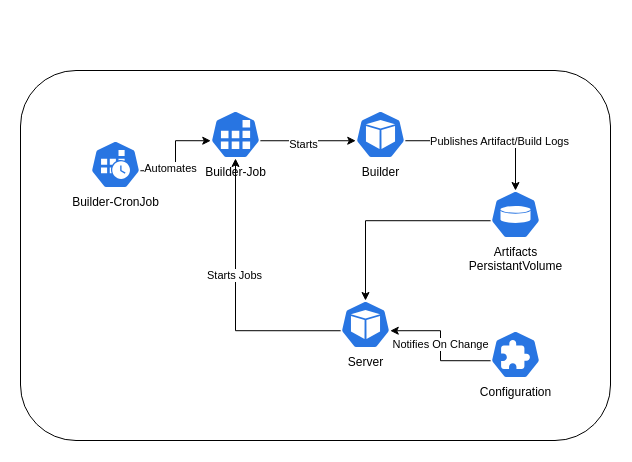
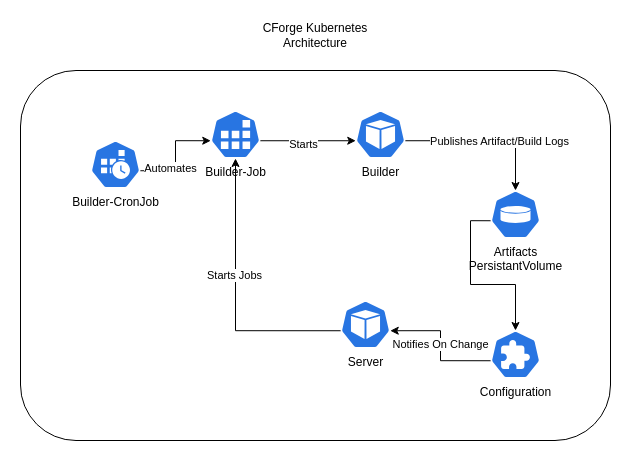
node "CForge Kubernetes Architecture": added
edge "Artifacts PersistantVolume" -> "Server": now "Artifacts PersistantVolume" -> "Configuration"
